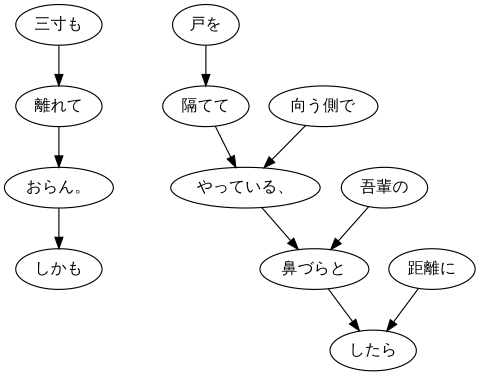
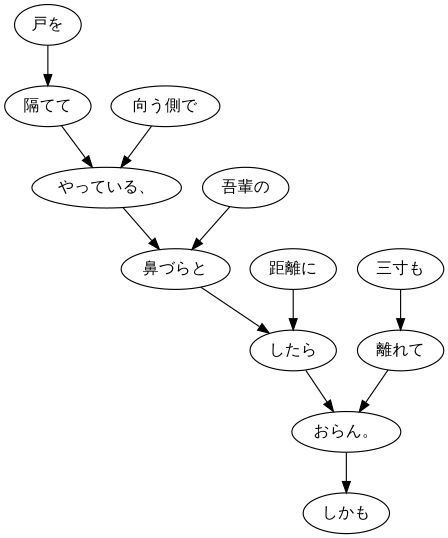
edge "したら" -> "おらん。": added
